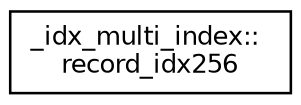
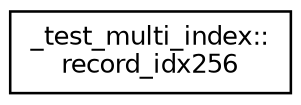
node "_idx_multi_index:: record_idx256": label "_idx_multi_index:: record_idx256" -> "_test_multi_index:: record_idx256"
